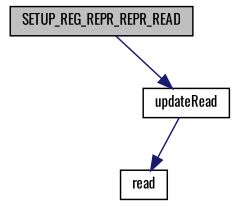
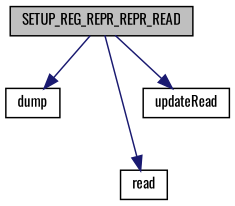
node "dump": added
edge "updateRead" -> "read": now "SETUP_REG_REPR_REPR_READ" -> "read"
